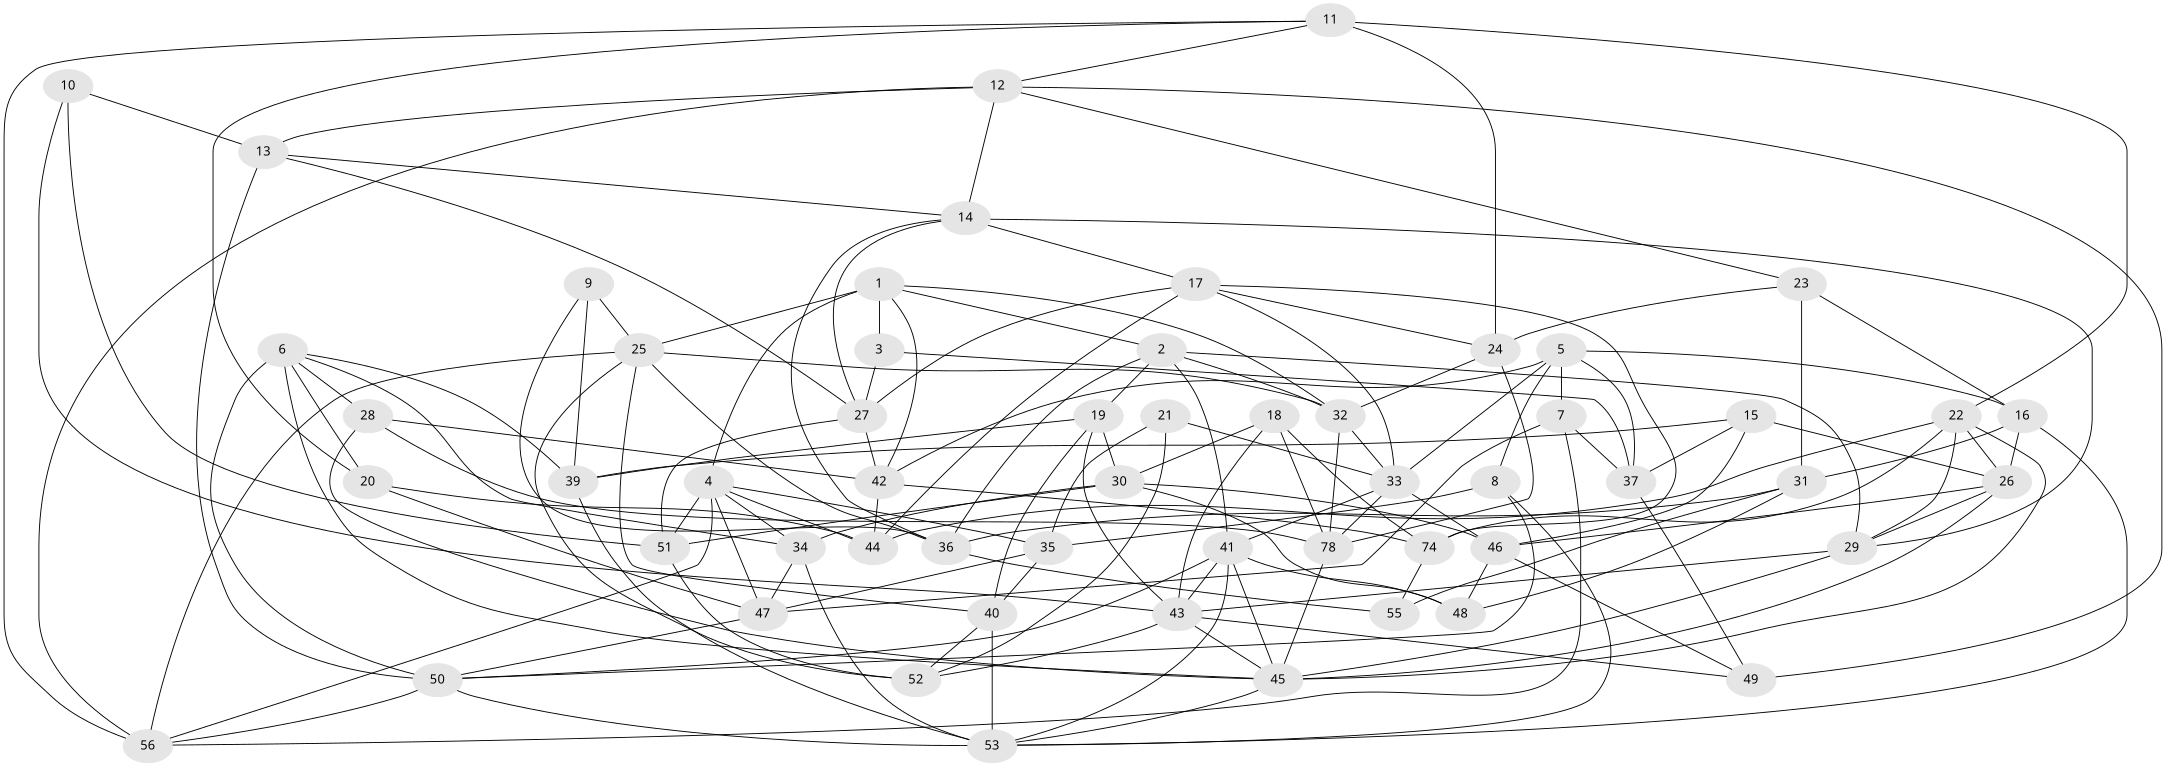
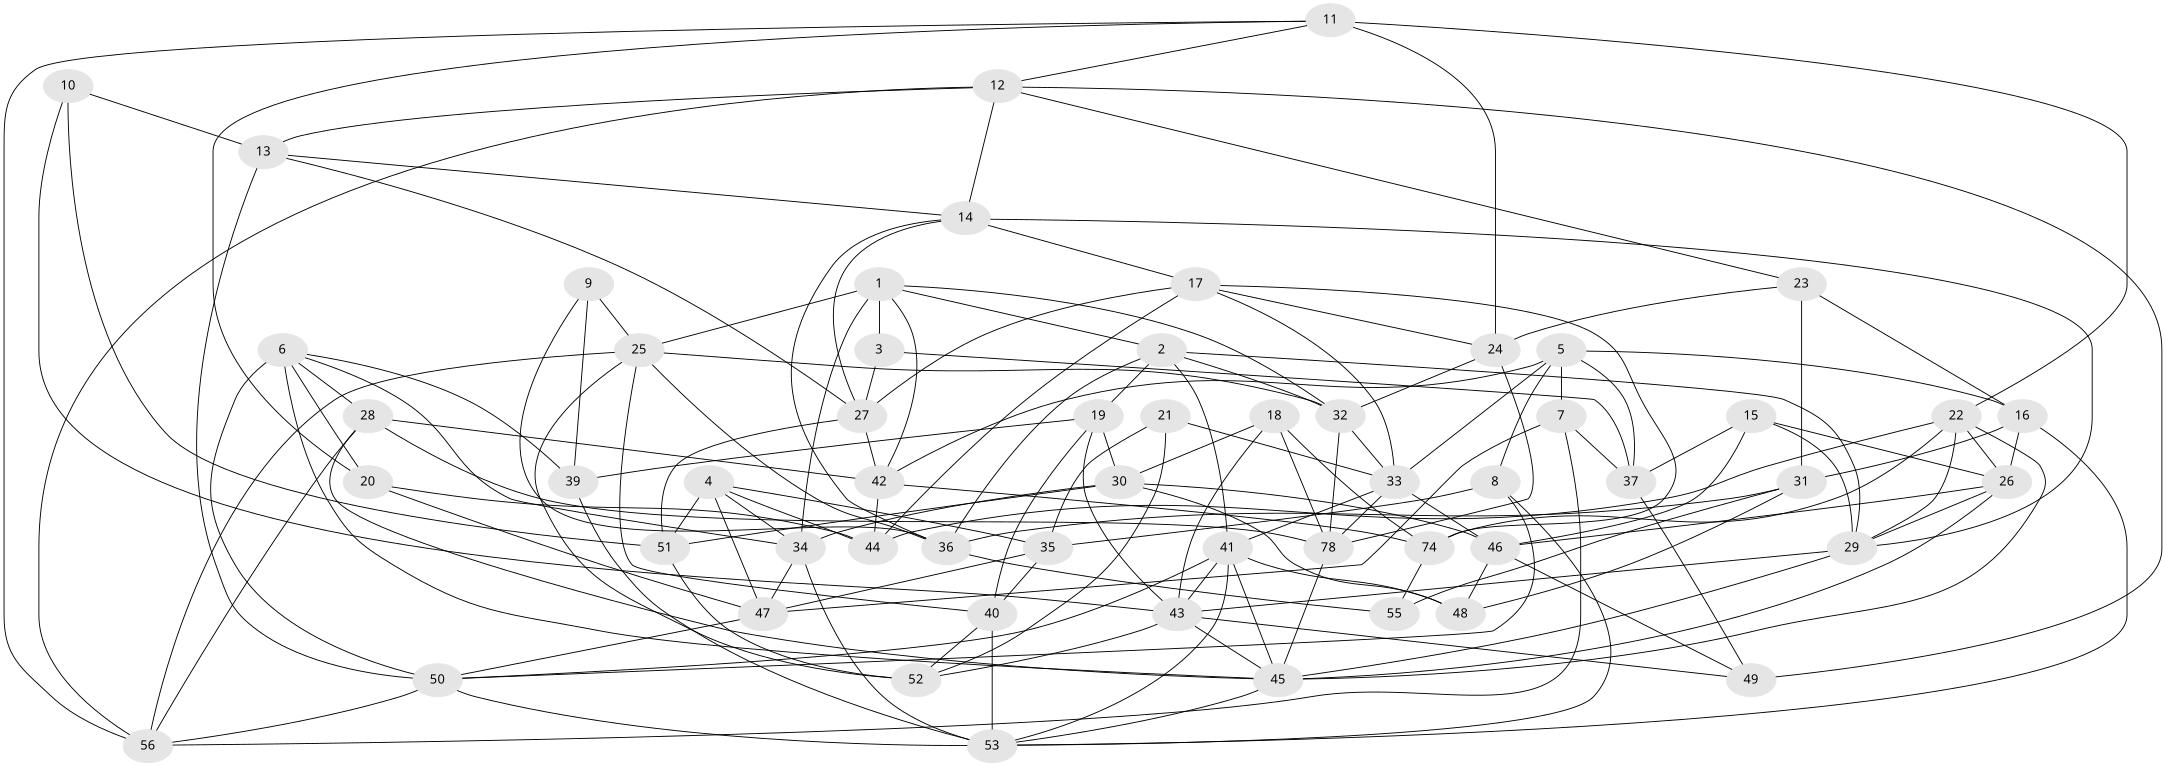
edge "1" -- "4": now "1" -- "34"
edge "15" -- "39": now "15" -- "29"
edge "4" -- "56": now "28" -- "56"
